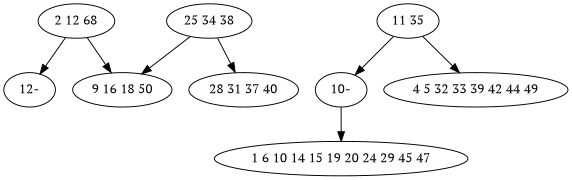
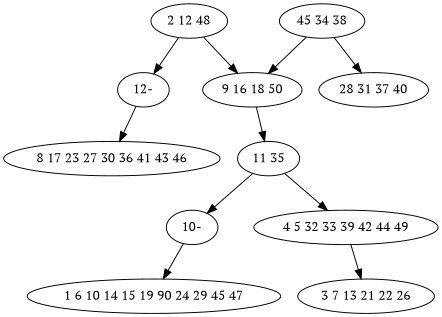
node "2 12 68": label "2 12 68" -> "2 12 48"
node "25 34 38": label "25 34 38" -> "45 34 38"
edge "9 16 18 50" -> "11 35": added
node "8 17 23 27 30 36 41 43 46": added
node "1 6 10 14 15 19 20 24 29 45 47": label "1 6 10 14 15 19 20 24 29 45 47" -> "1 6 10 14 15 19 90 24 29 45 47"
node "3 7 13 21 22 26": added
